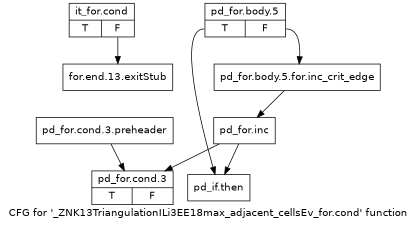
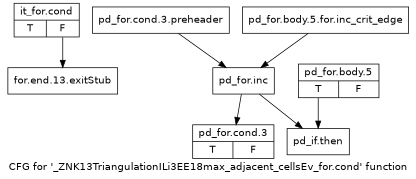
edge "pd_for.body.5" -> "pd_for.body.5.for.inc_crit_edge": removed
edge "pd_for.cond.3.preheader" -> "pd_for.cond.3": now "pd_for.cond.3.preheader" -> "pd_for.inc"
